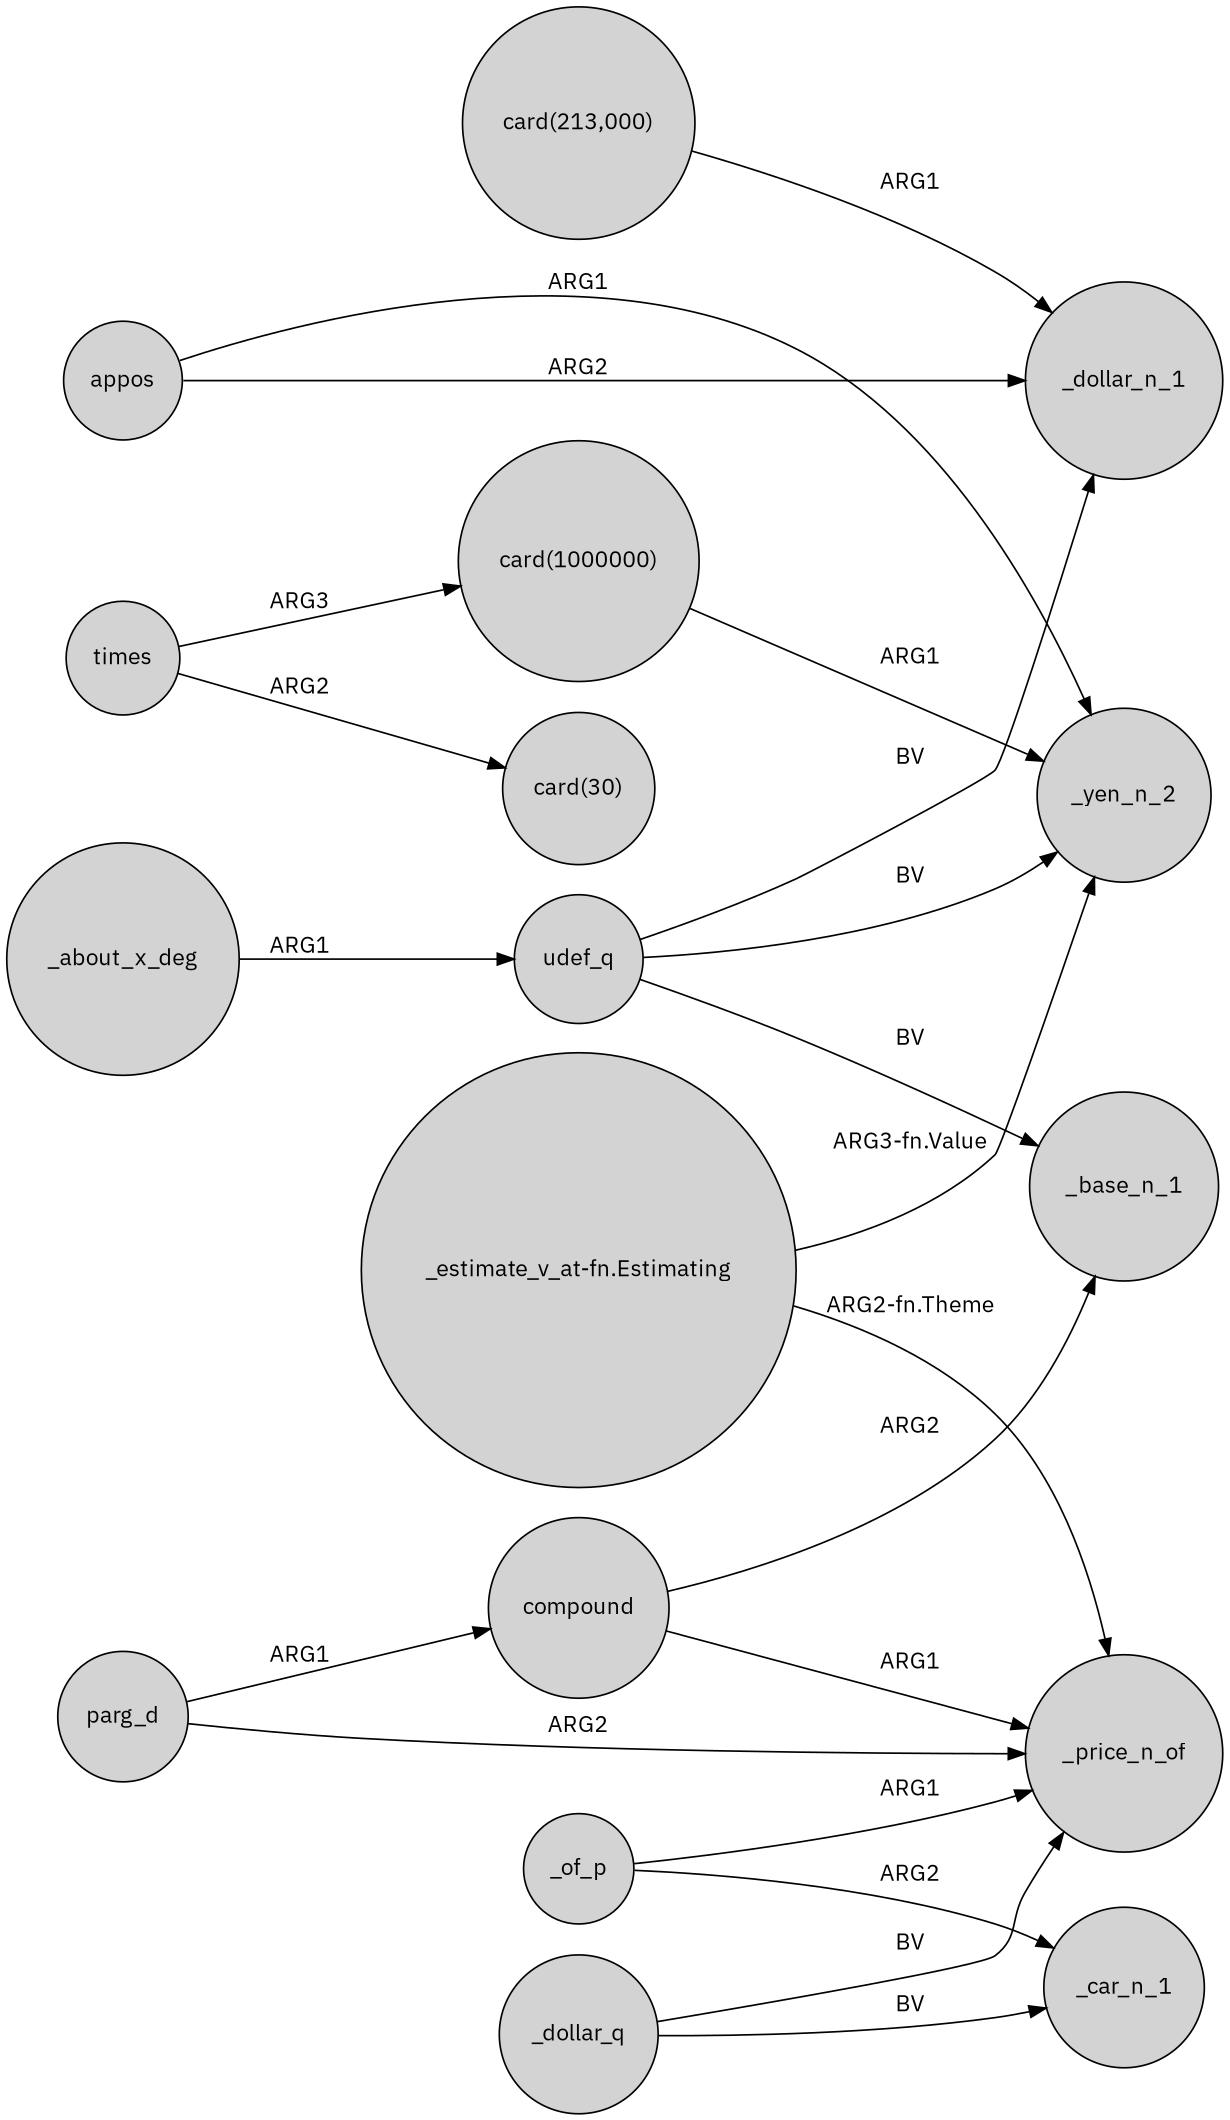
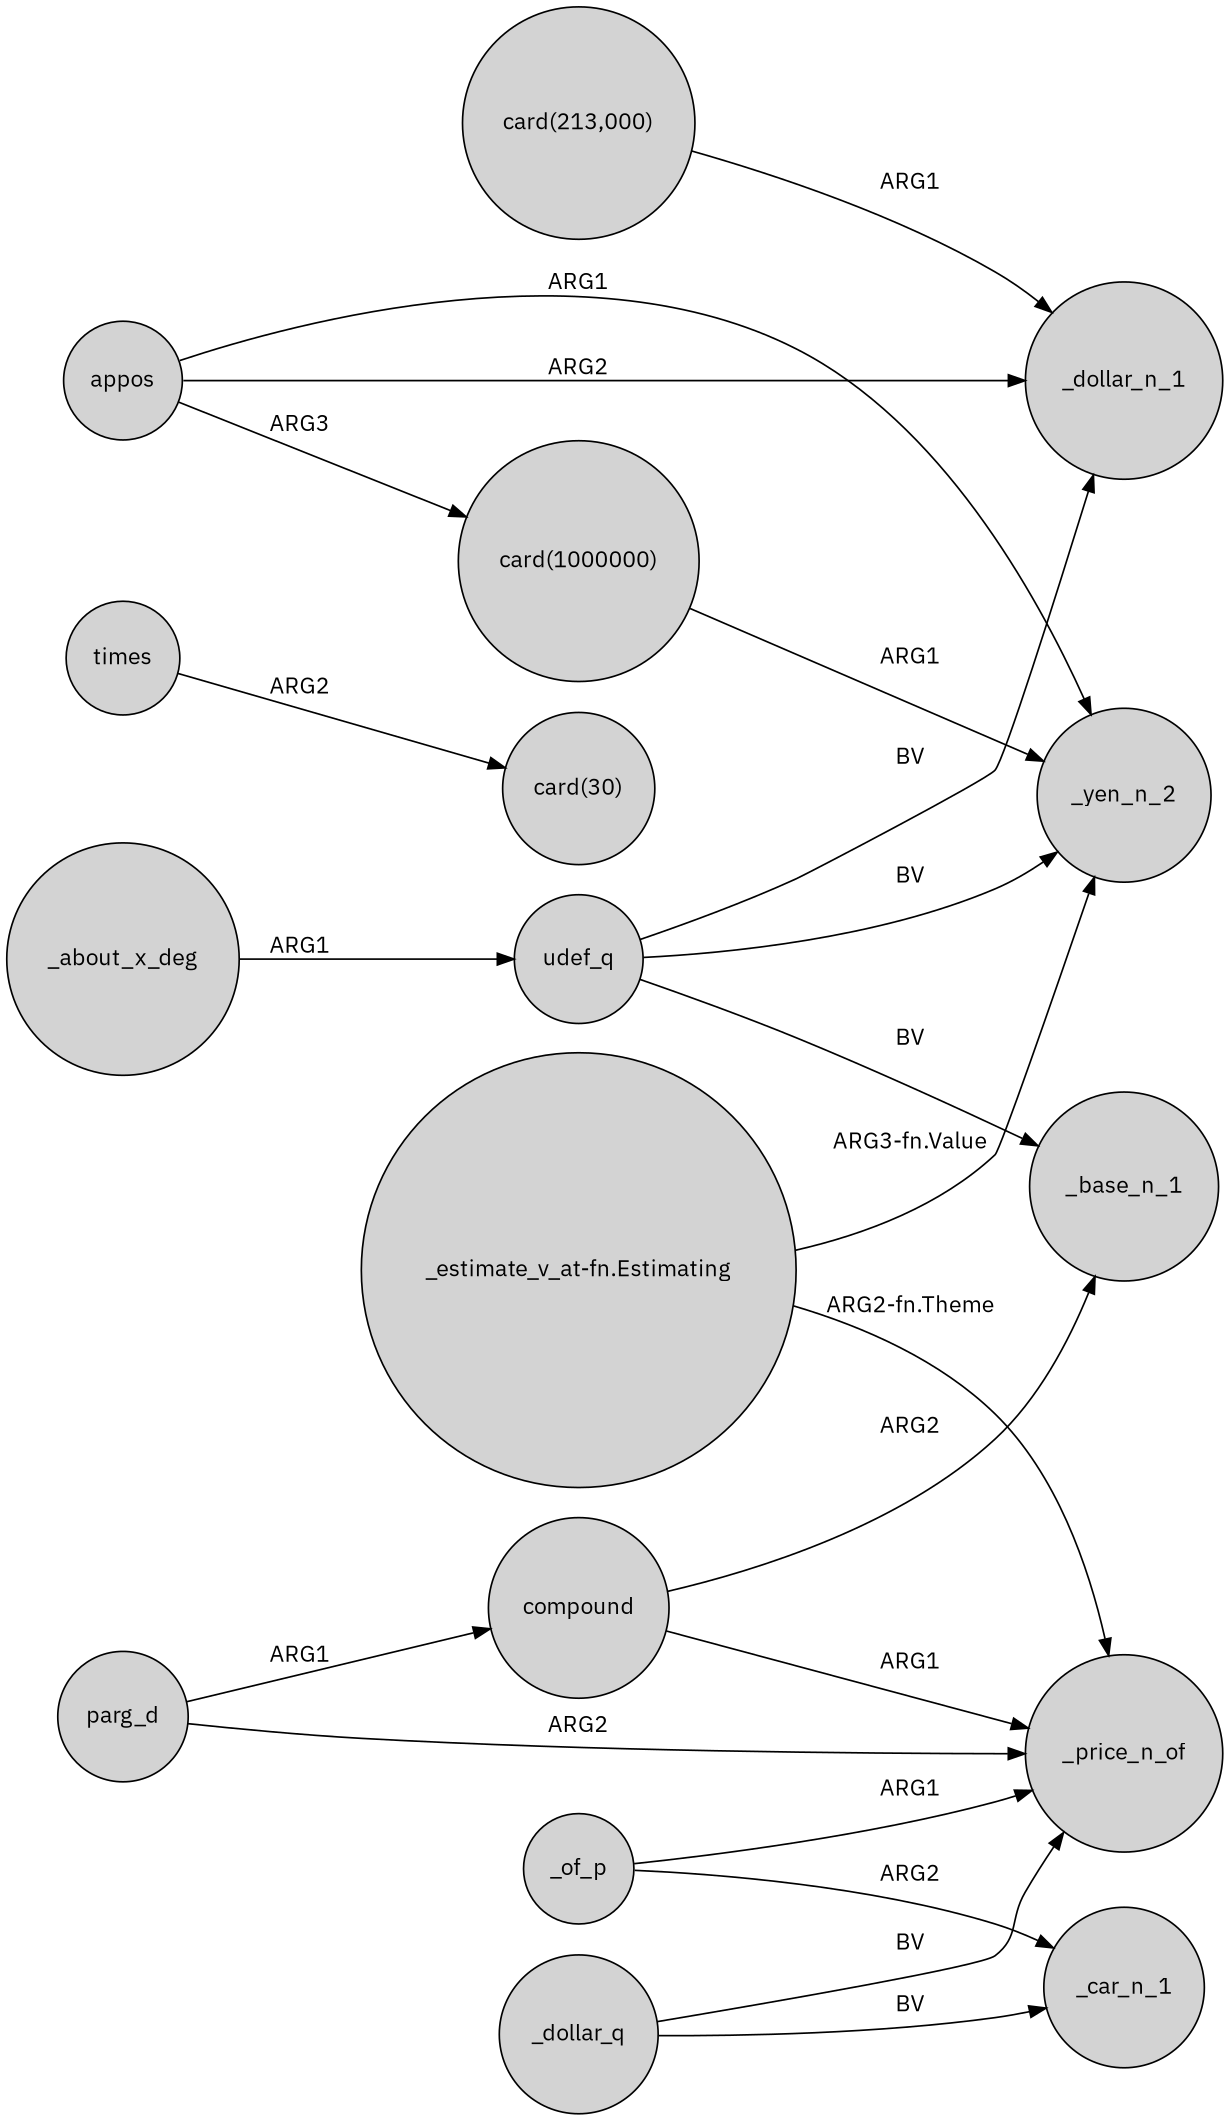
edge "times" -> "card(1000000)": now "appos" -> "card(1000000)"
